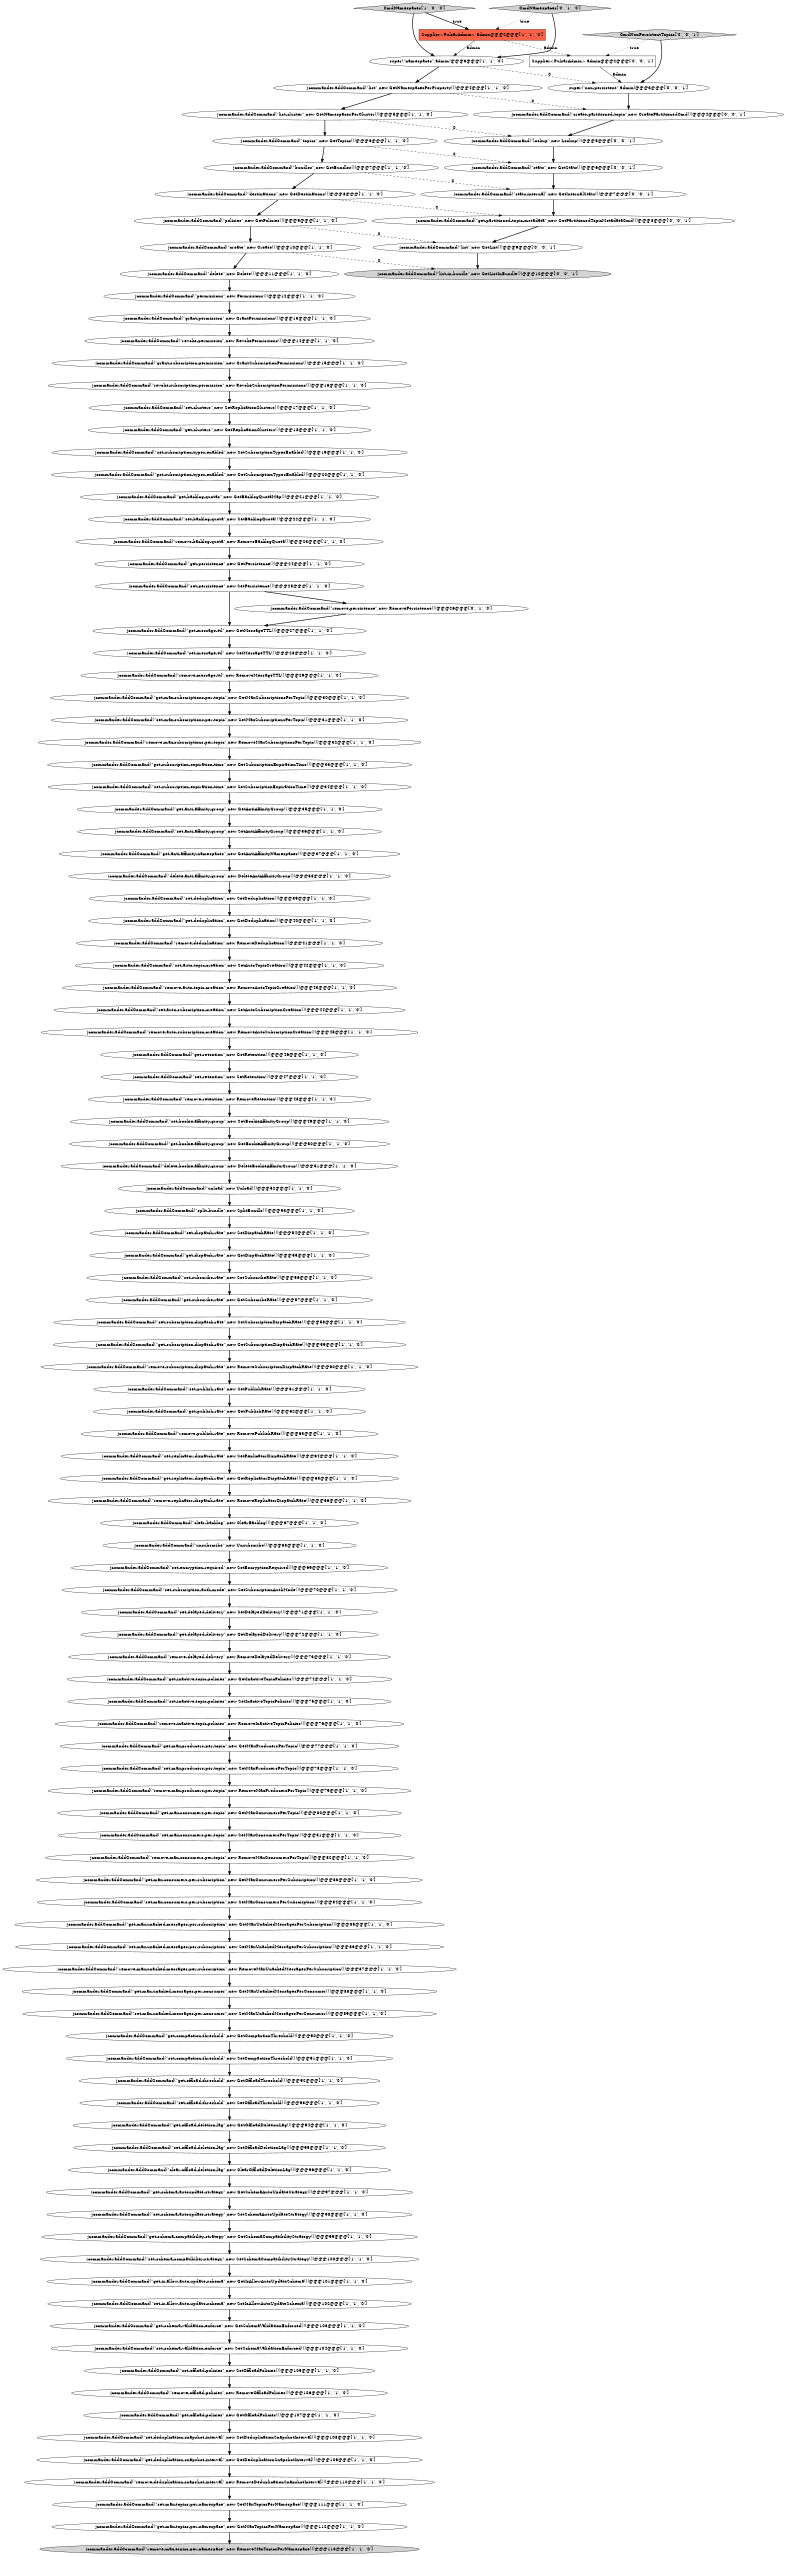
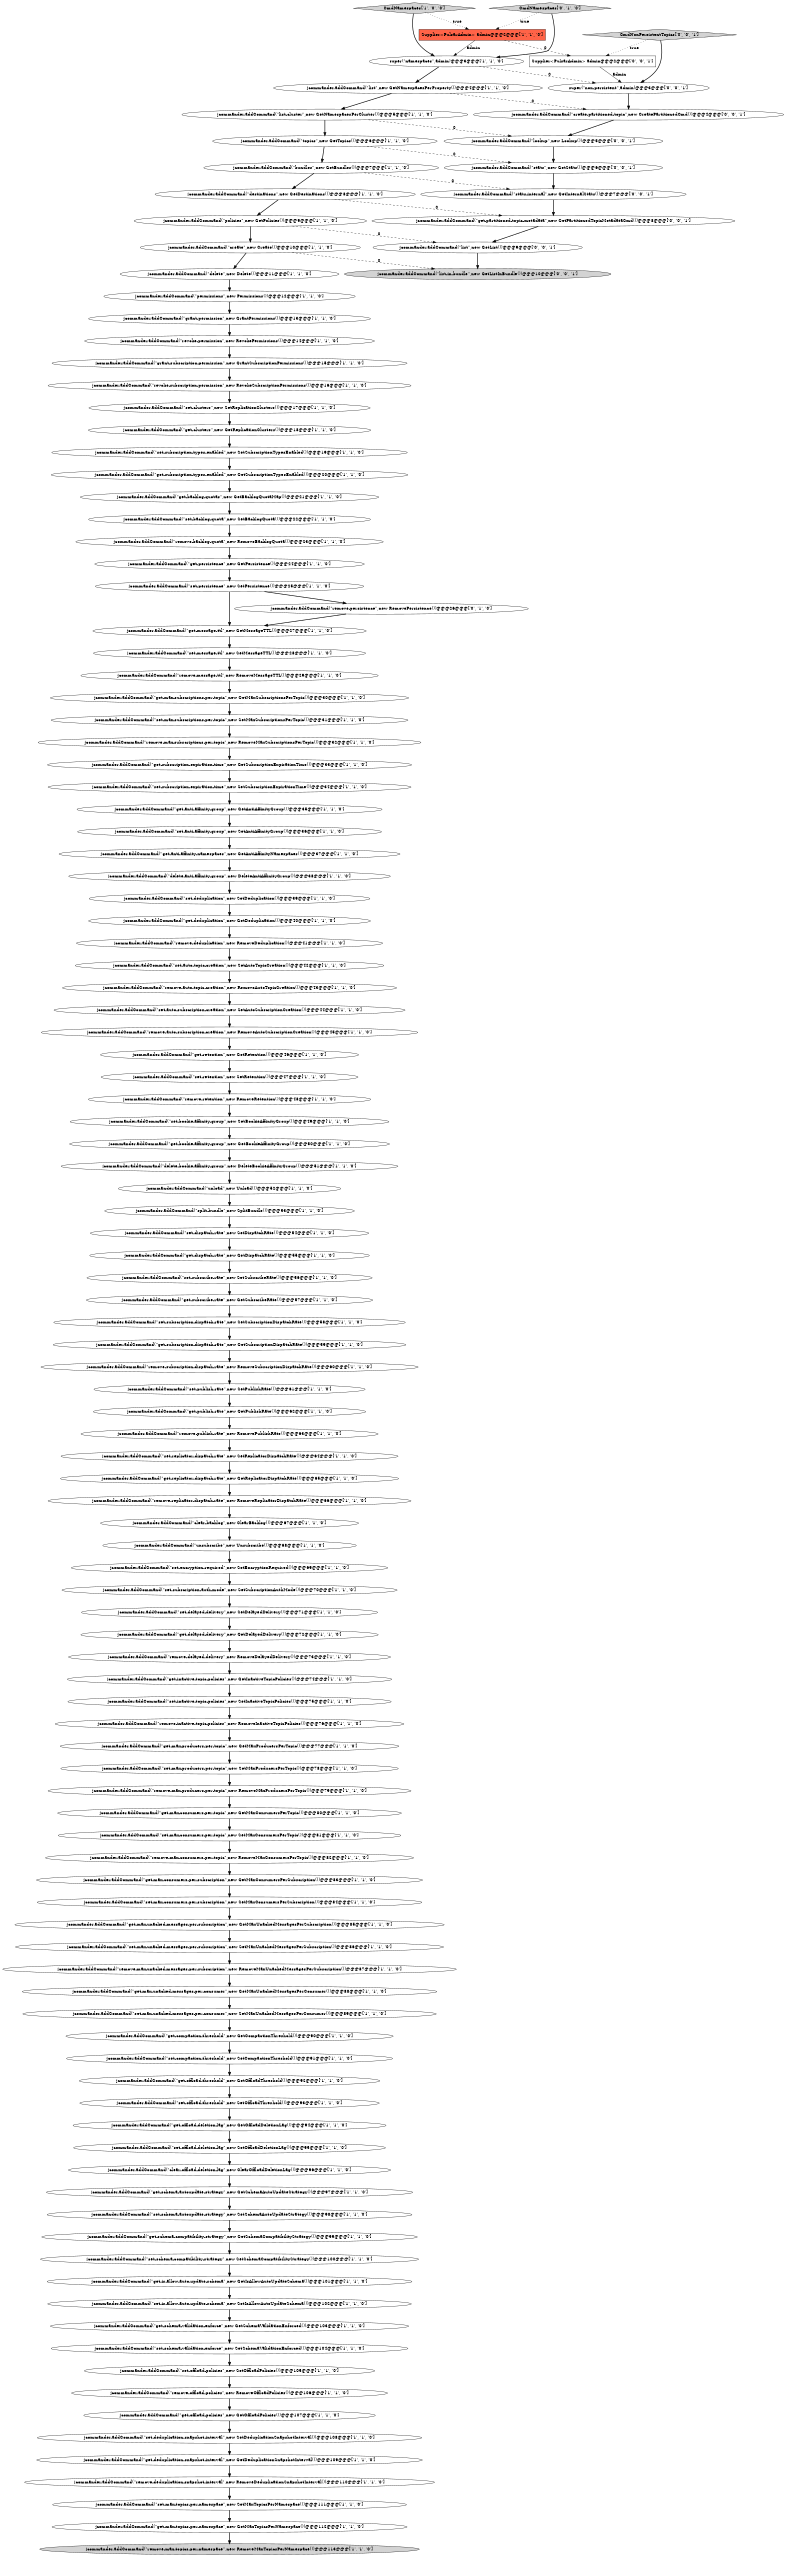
edge "CmdNamespaces['1', '0', '0']" -> "Supplier<PulsarAdmin> admin@@@2@@@['1', '1', '0']": style bold -> dotted
edge "Supplier<PulsarAdmin> admin@@@2@@@['1', '1', '0']" -> "Supplier<PulsarAdmin> admin@@@2@@@['0', '0', '1']": label "admin" -> "0"
